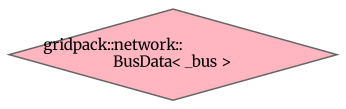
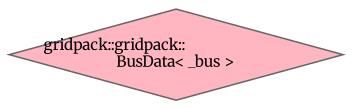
node "gridpack::network:: BusData< _bus >": label "gridpack::network:: BusData< _bus >" -> "gridpack::gridpack:: BusData< _bus >"
